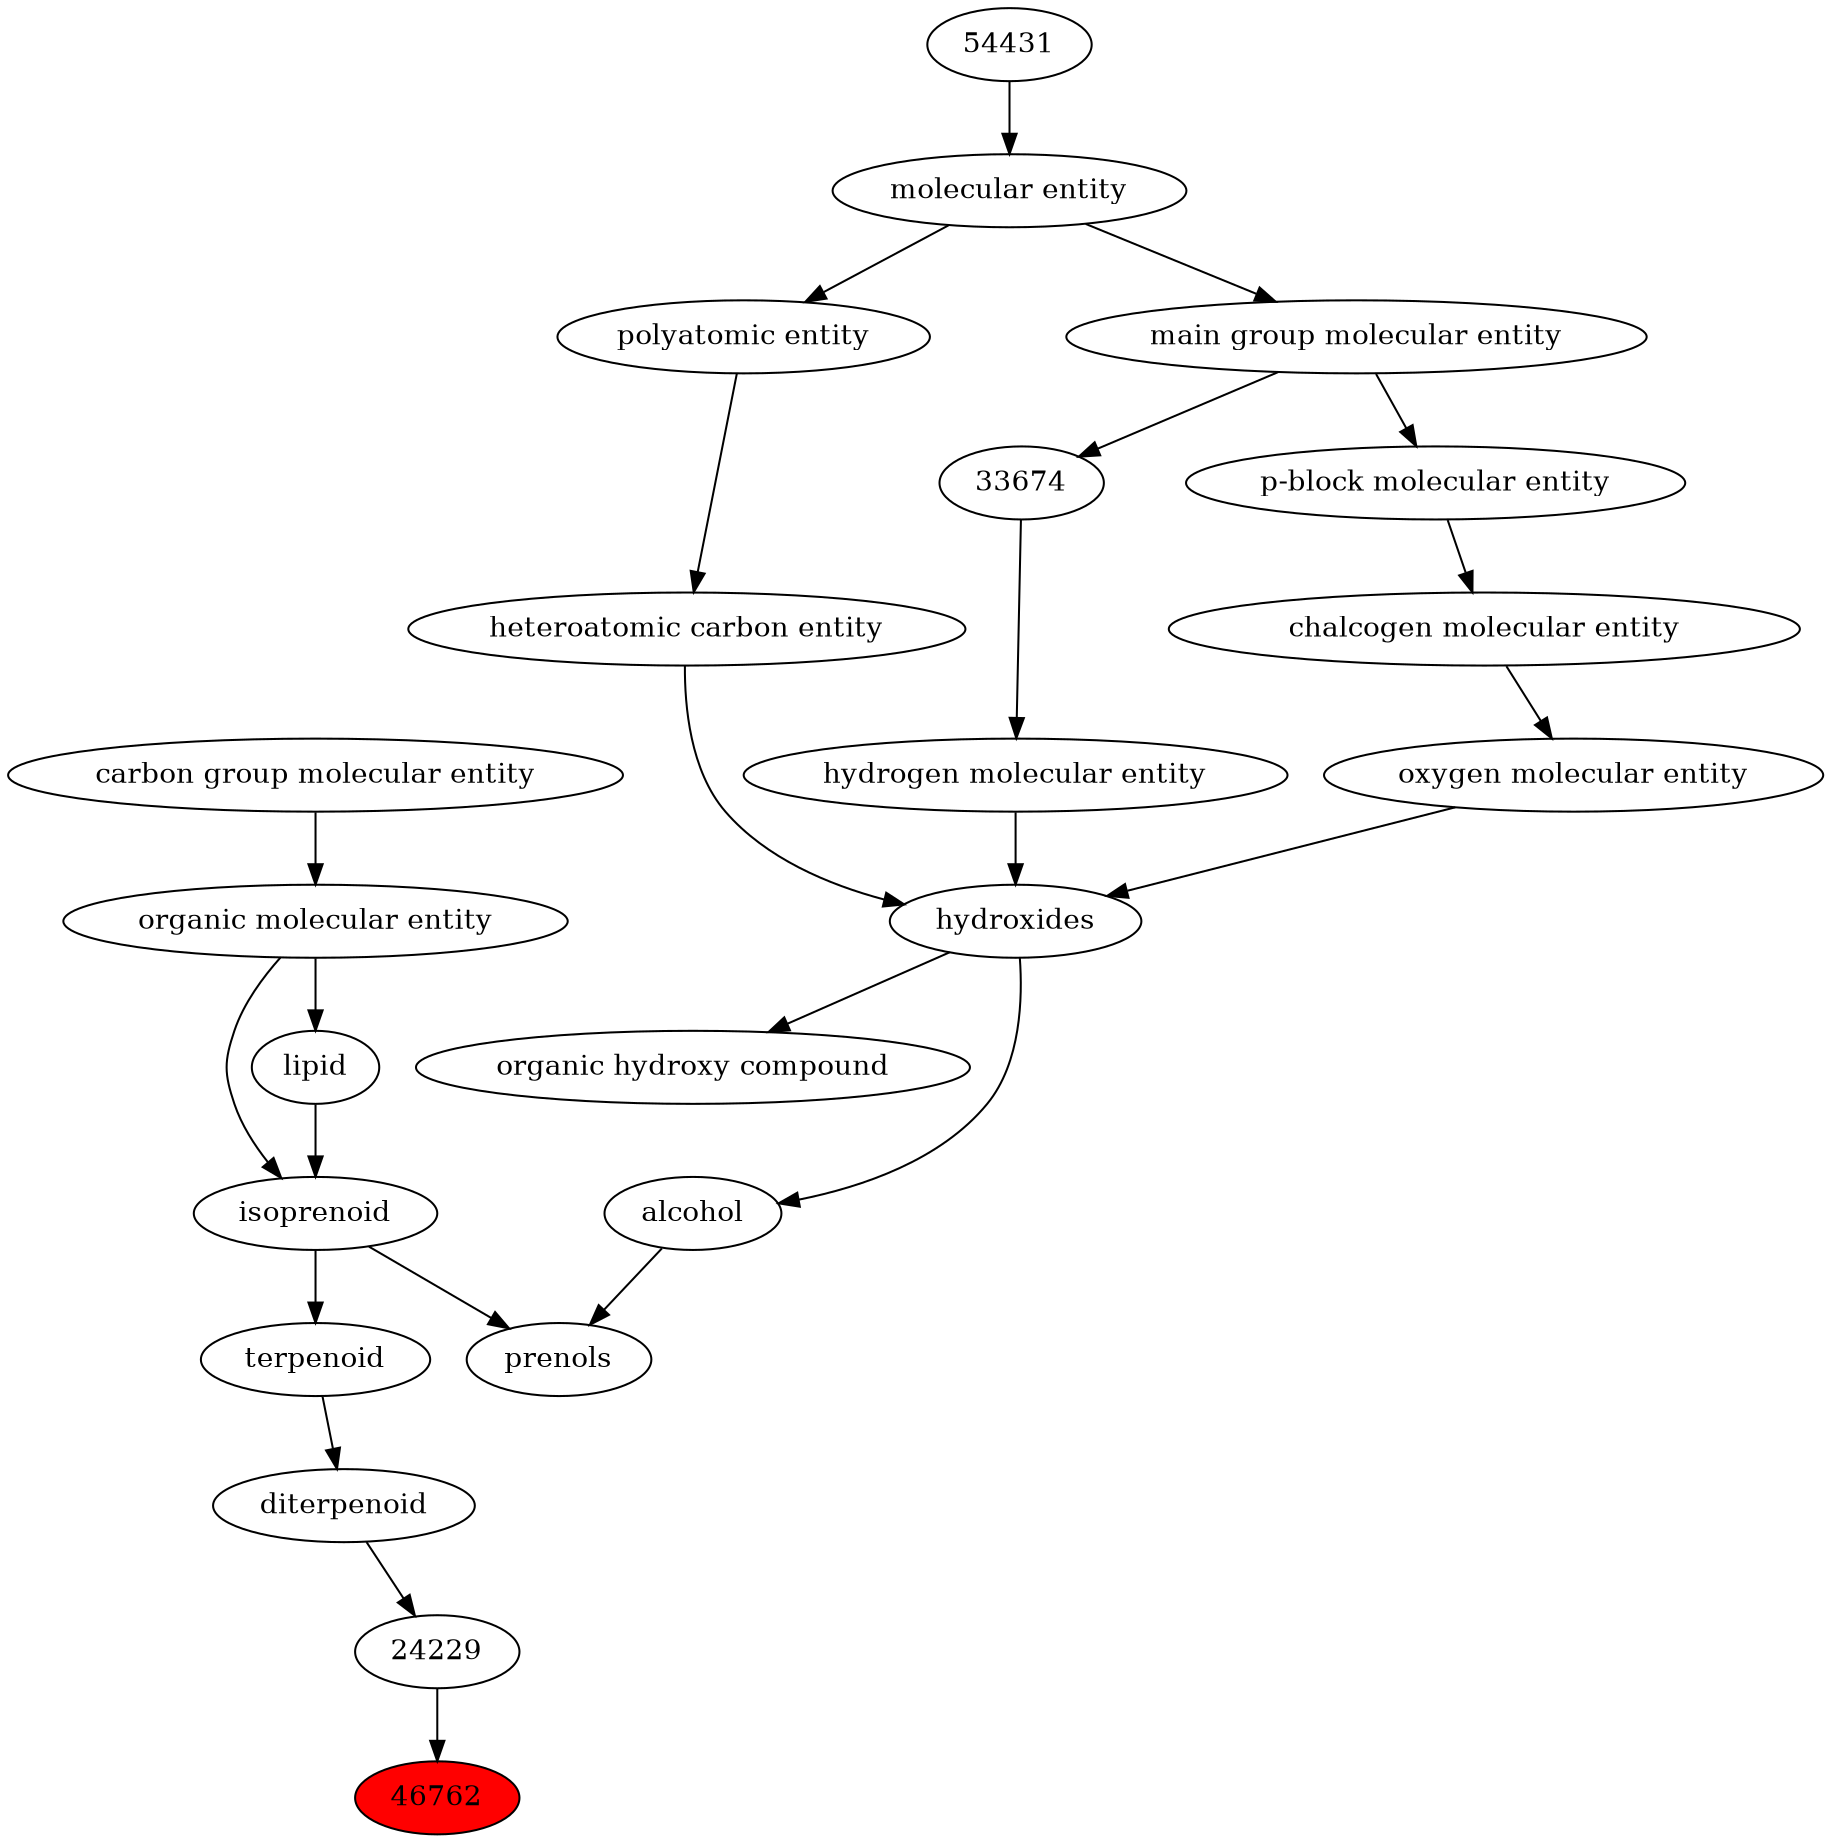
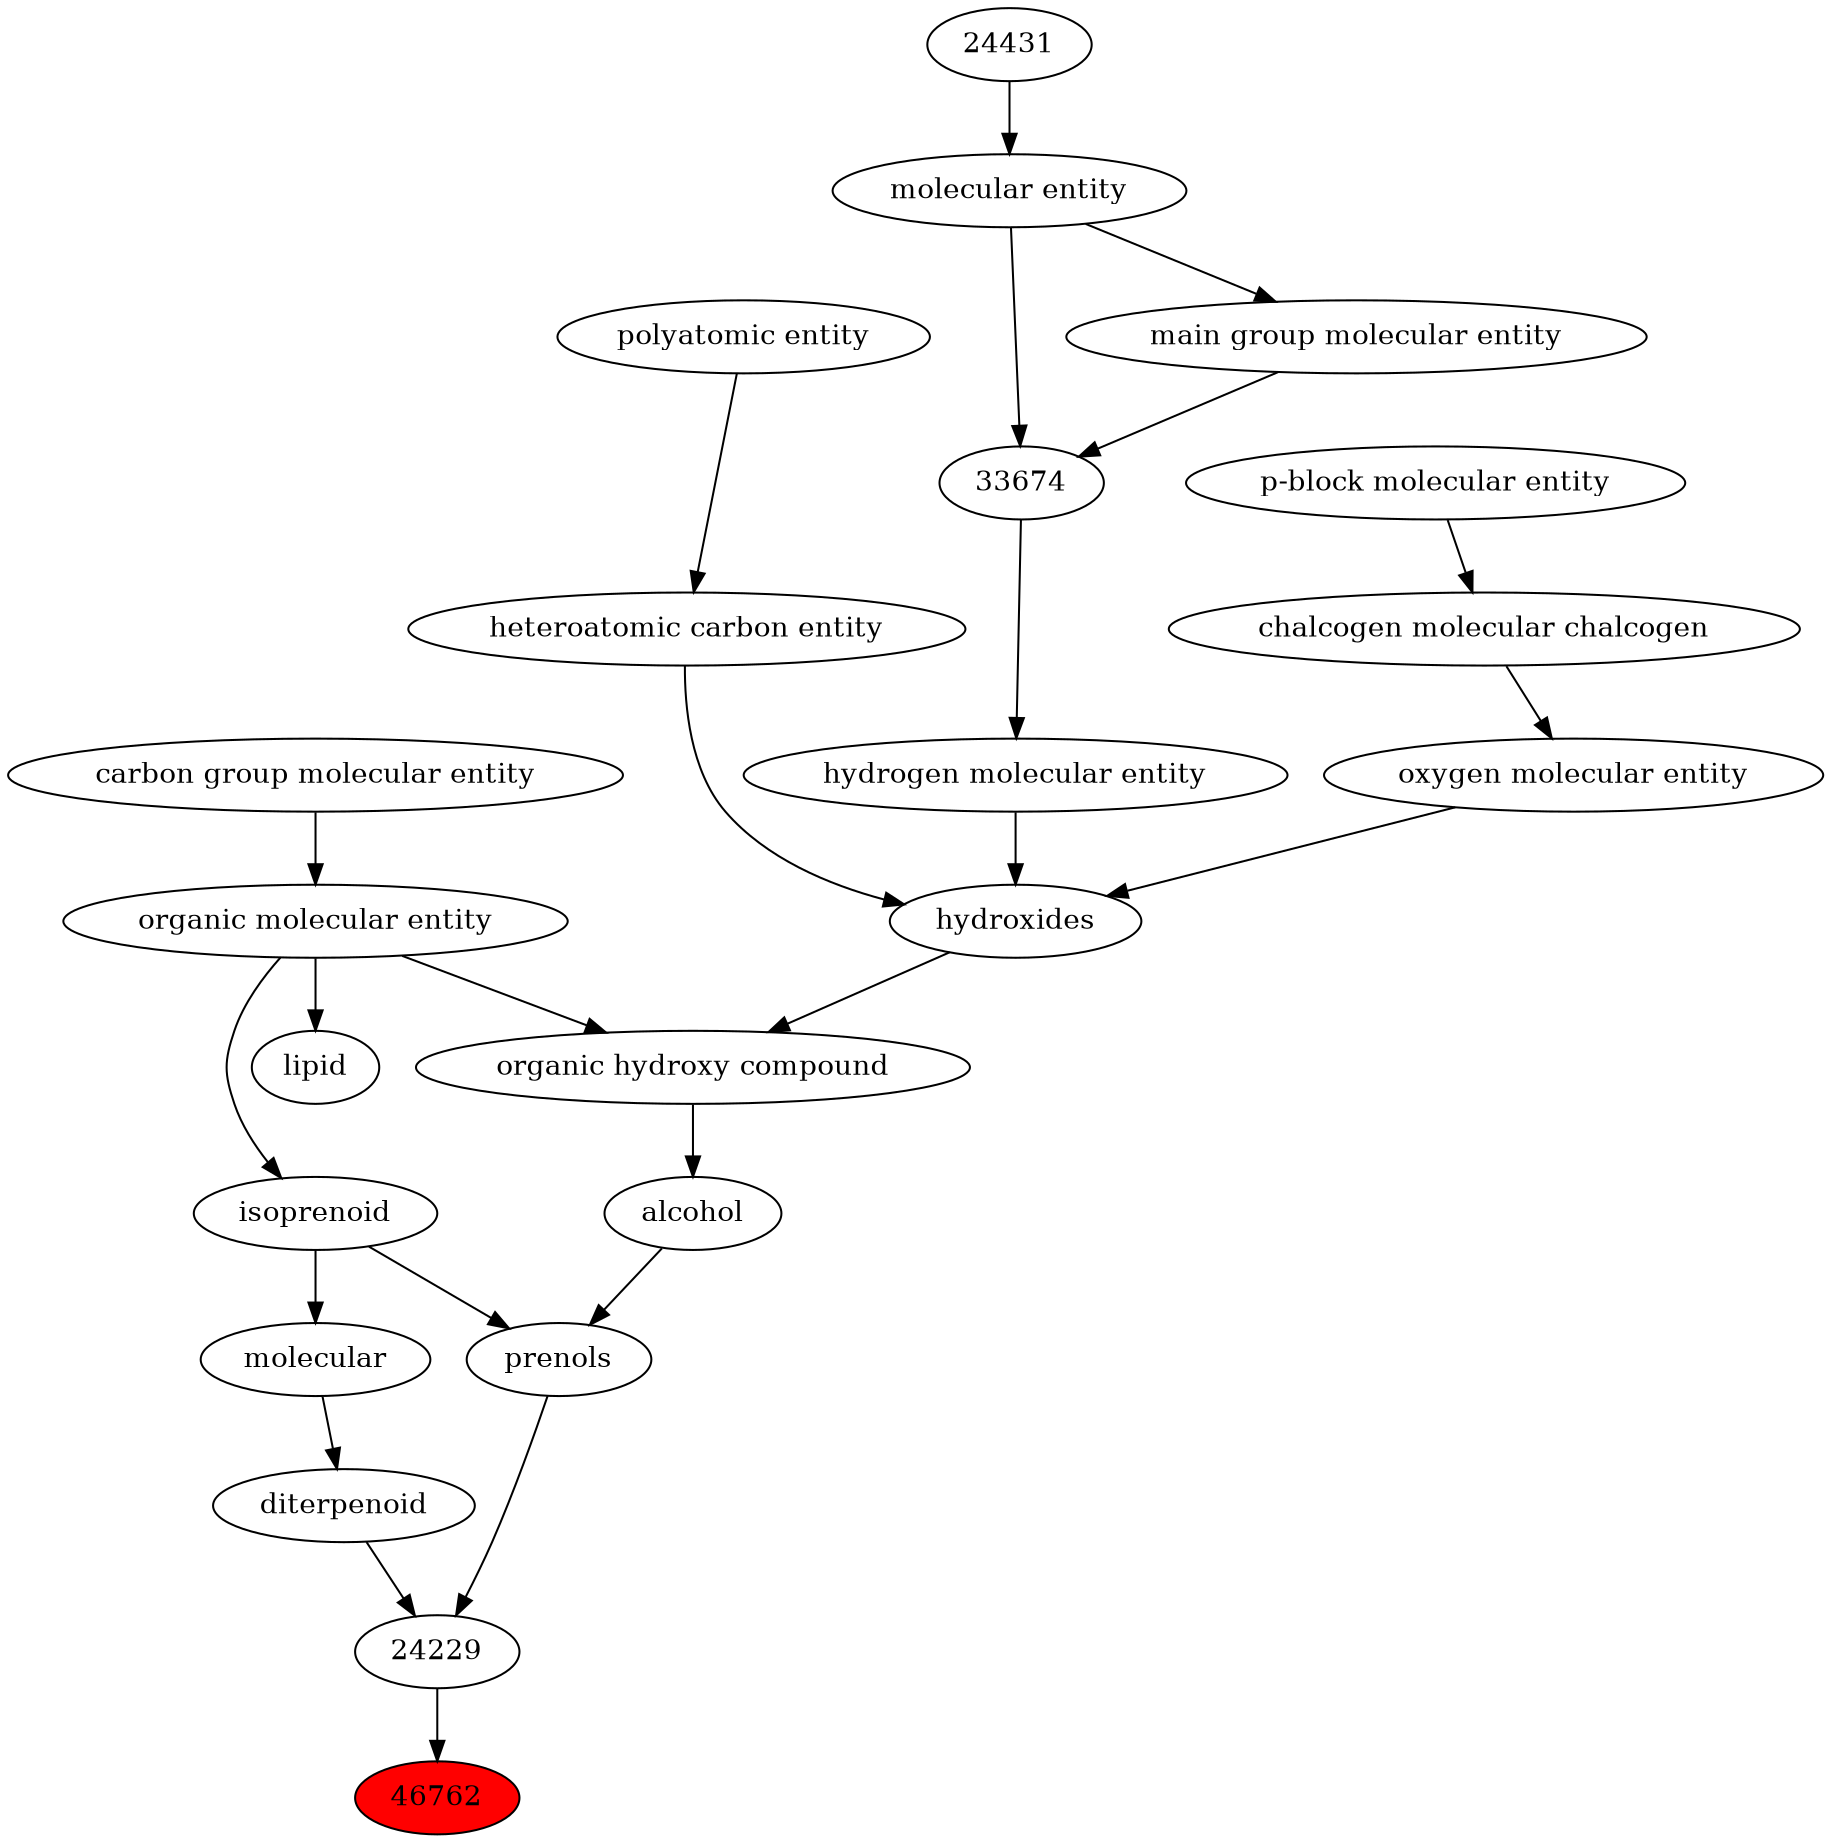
node "54431": label "54431" -> "24431"
edge "molecular entity" -> "polyatomic entity": now "molecular entity" -> "33674"
edge "main group molecular entity" -> "p-block molecular entity": removed
node "chalcogen molecular entity": label "chalcogen molecular entity" -> "chalcogen molecular chalcogen"
edge "organic molecular entity" -> "organic hydroxy compound": added
edge "hydroxides" -> "alcohol": now "organic hydroxy compound" -> "alcohol"
edge "lipid" -> "isoprenoid": removed
node "terpenoid": label "terpenoid" -> "molecular"
edge "prenols" -> "24229": added
